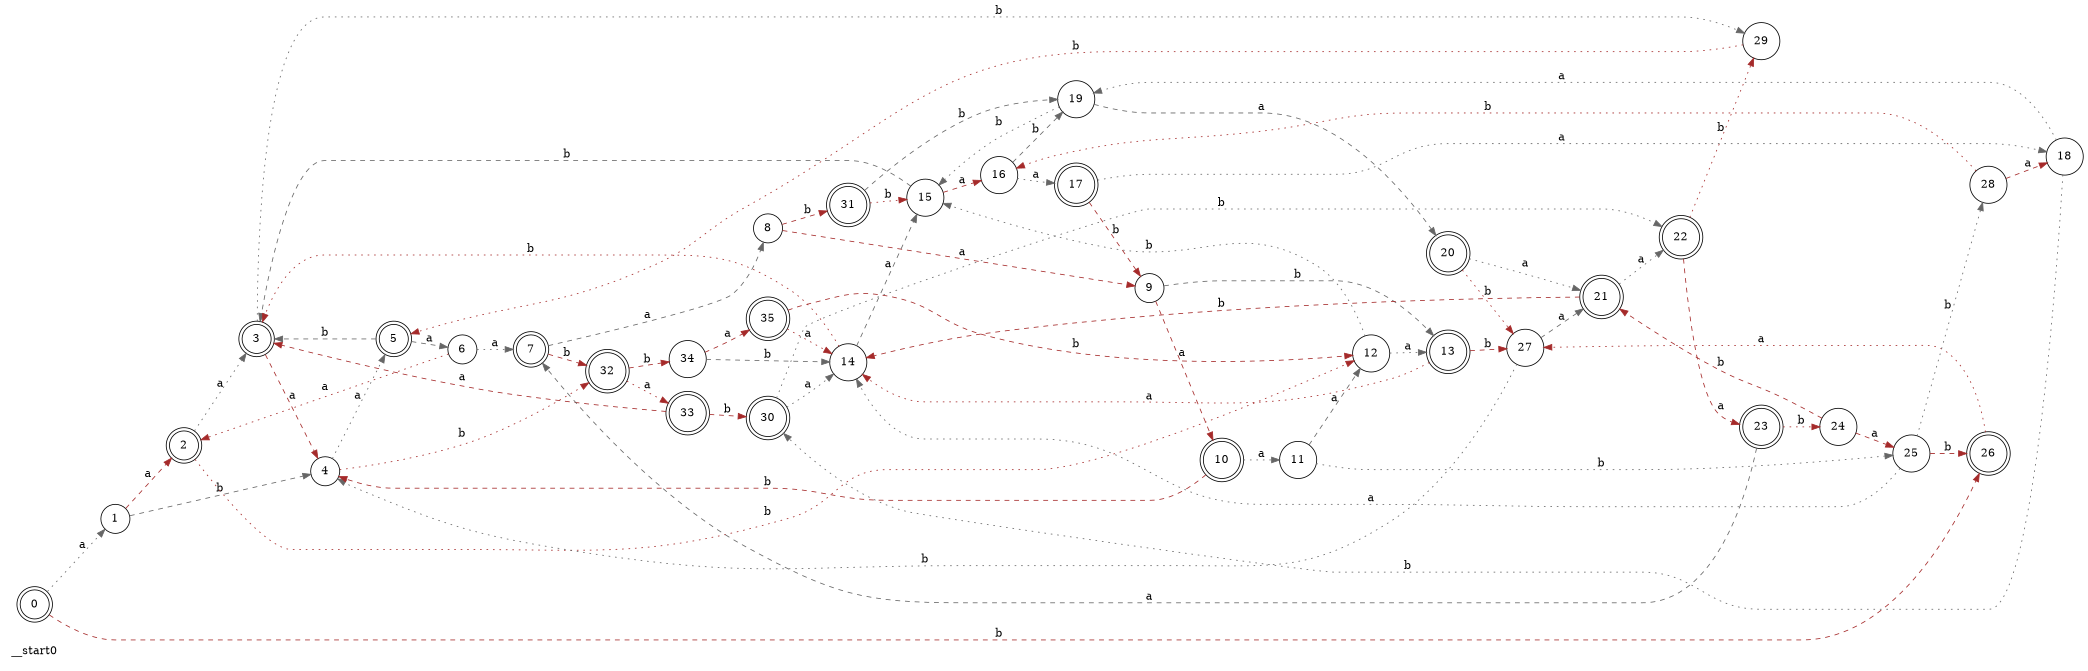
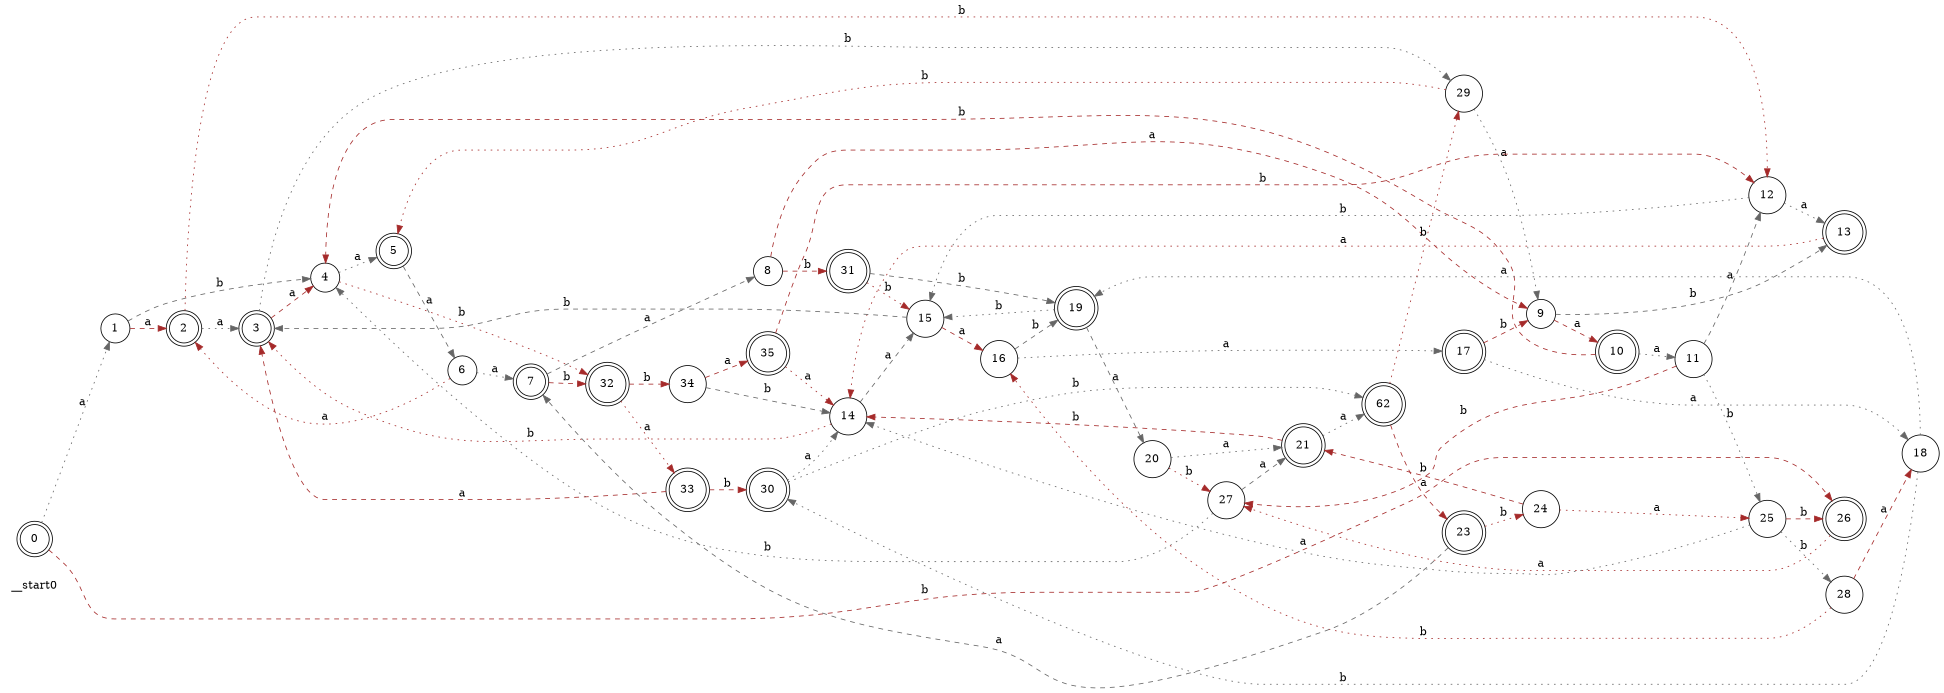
node "19": shape circle -> doublecircle
edge "29" -> "9": added, label "a"
node "22": label "22" -> "62"
node "20": shape doublecircle -> circle
edge "5" -> "3": removed, label "b"
edge "13" -> "27": now "11" -> "27"
edge "24" -> "25": style dashed -> dotted
